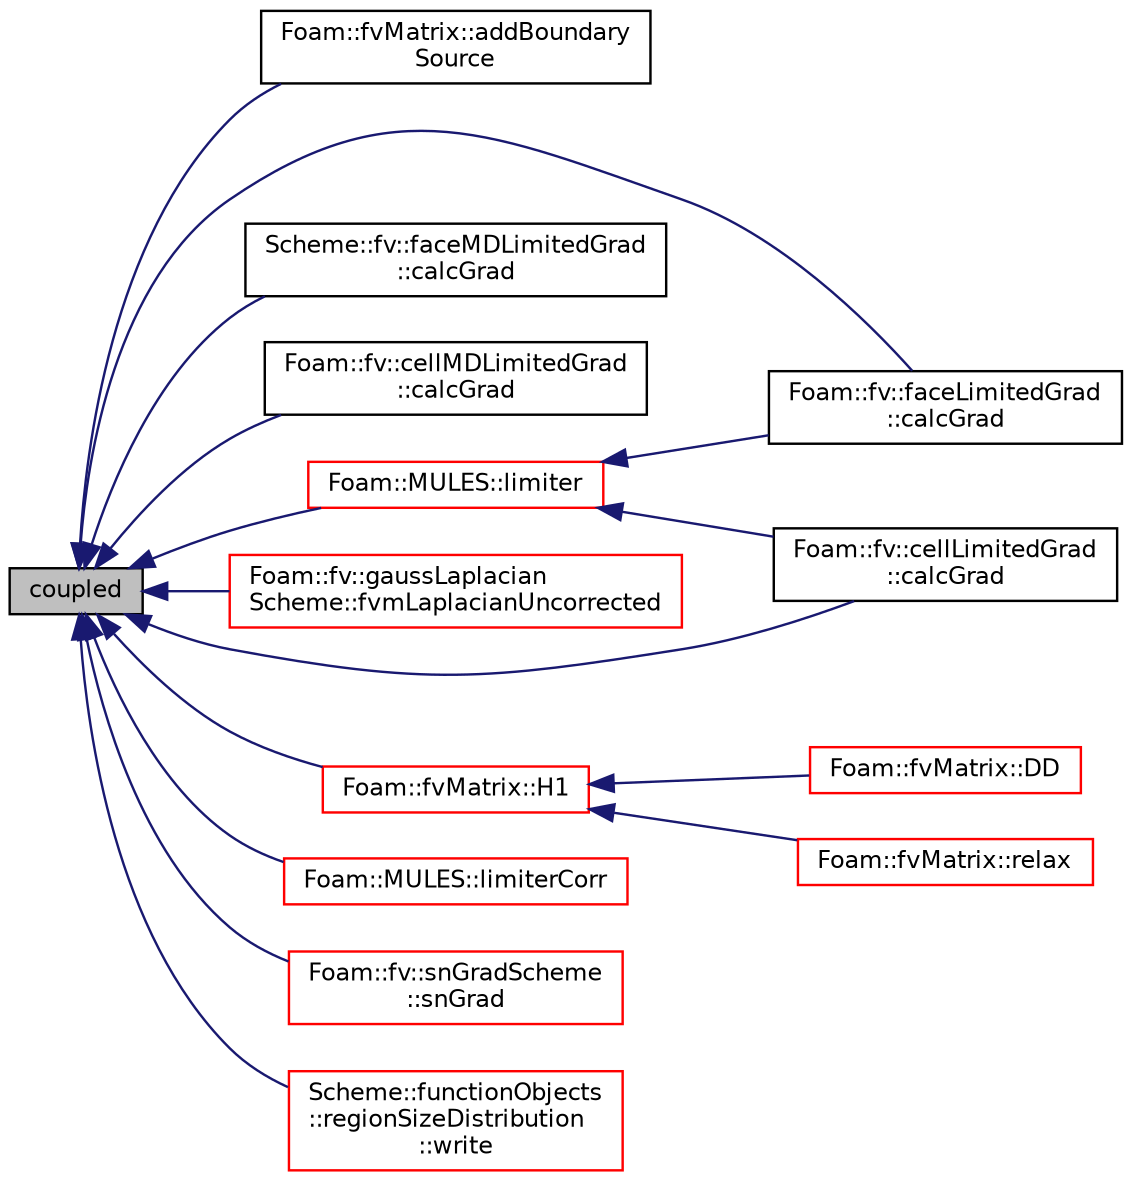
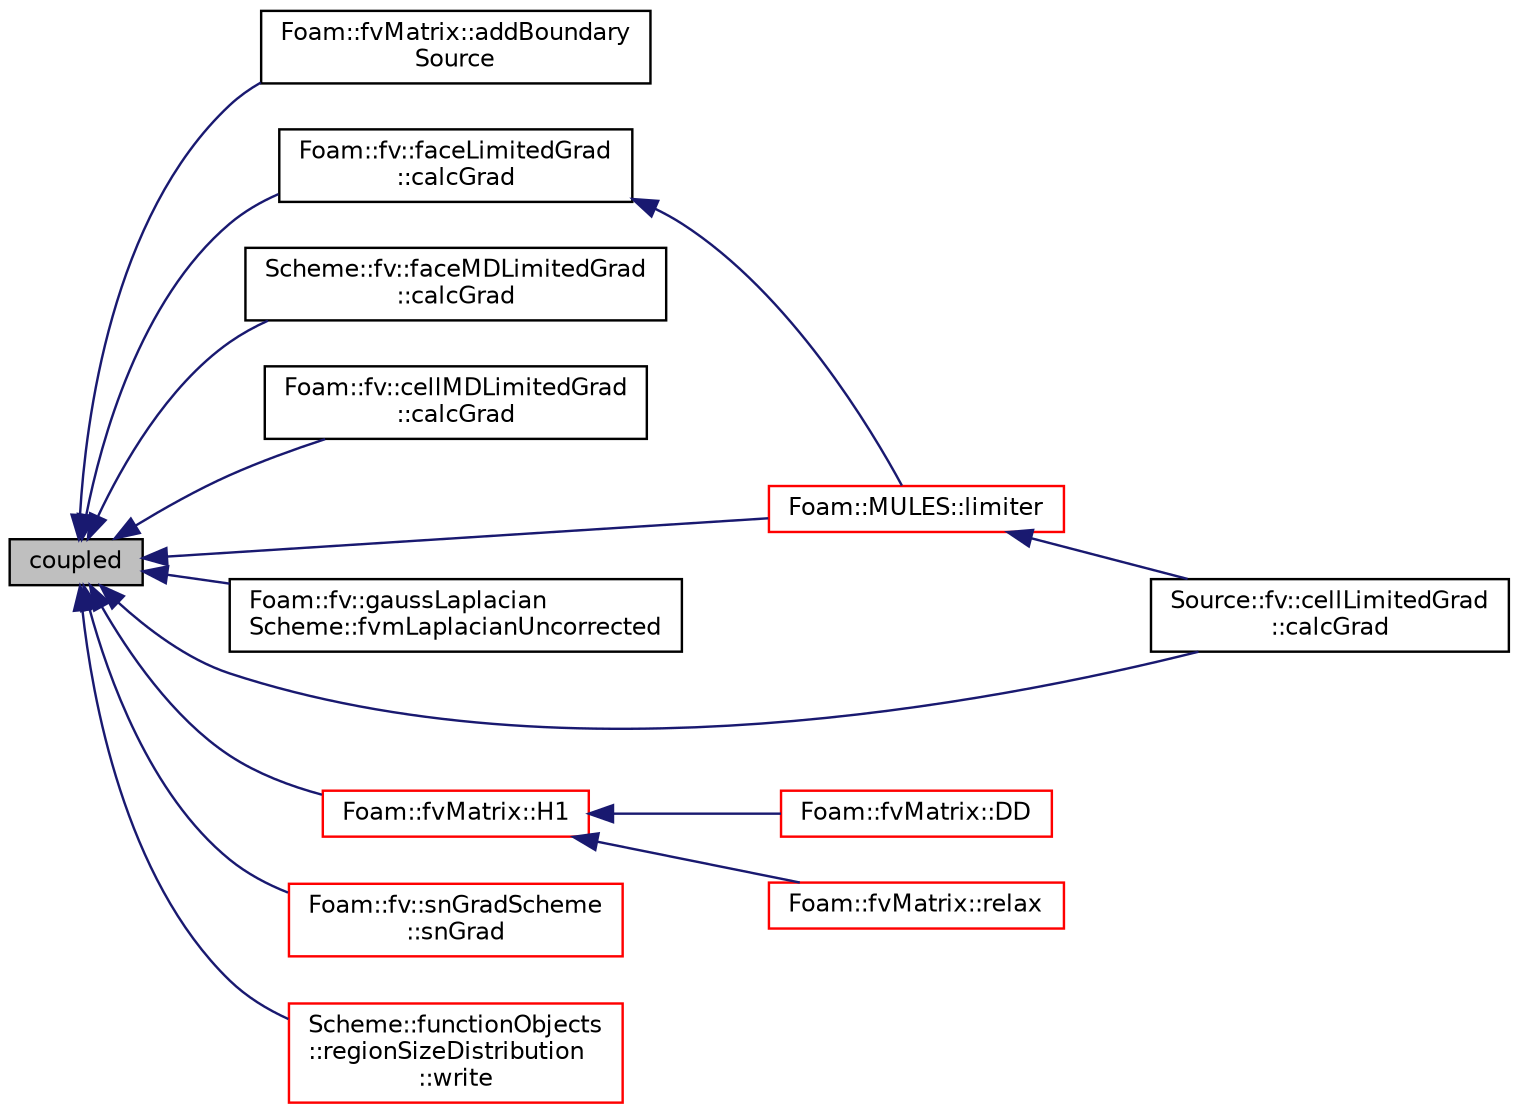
edge "Foam::fv::faceLimitedGrad ::calcGrad" -> "Foam::MULES::limiter": reversed
node "Foam::fv::cellLimitedGrad ::calcGrad": label "Foam::fv::cellLimitedGrad ::calcGrad" -> "Source::fv::cellLimitedGrad ::calcGrad"
node "Foam::fv::gaussLaplacian Scheme::fvmLaplacianUncorrected": color red -> black
node "Foam::MULES::limiterCorr": removed
